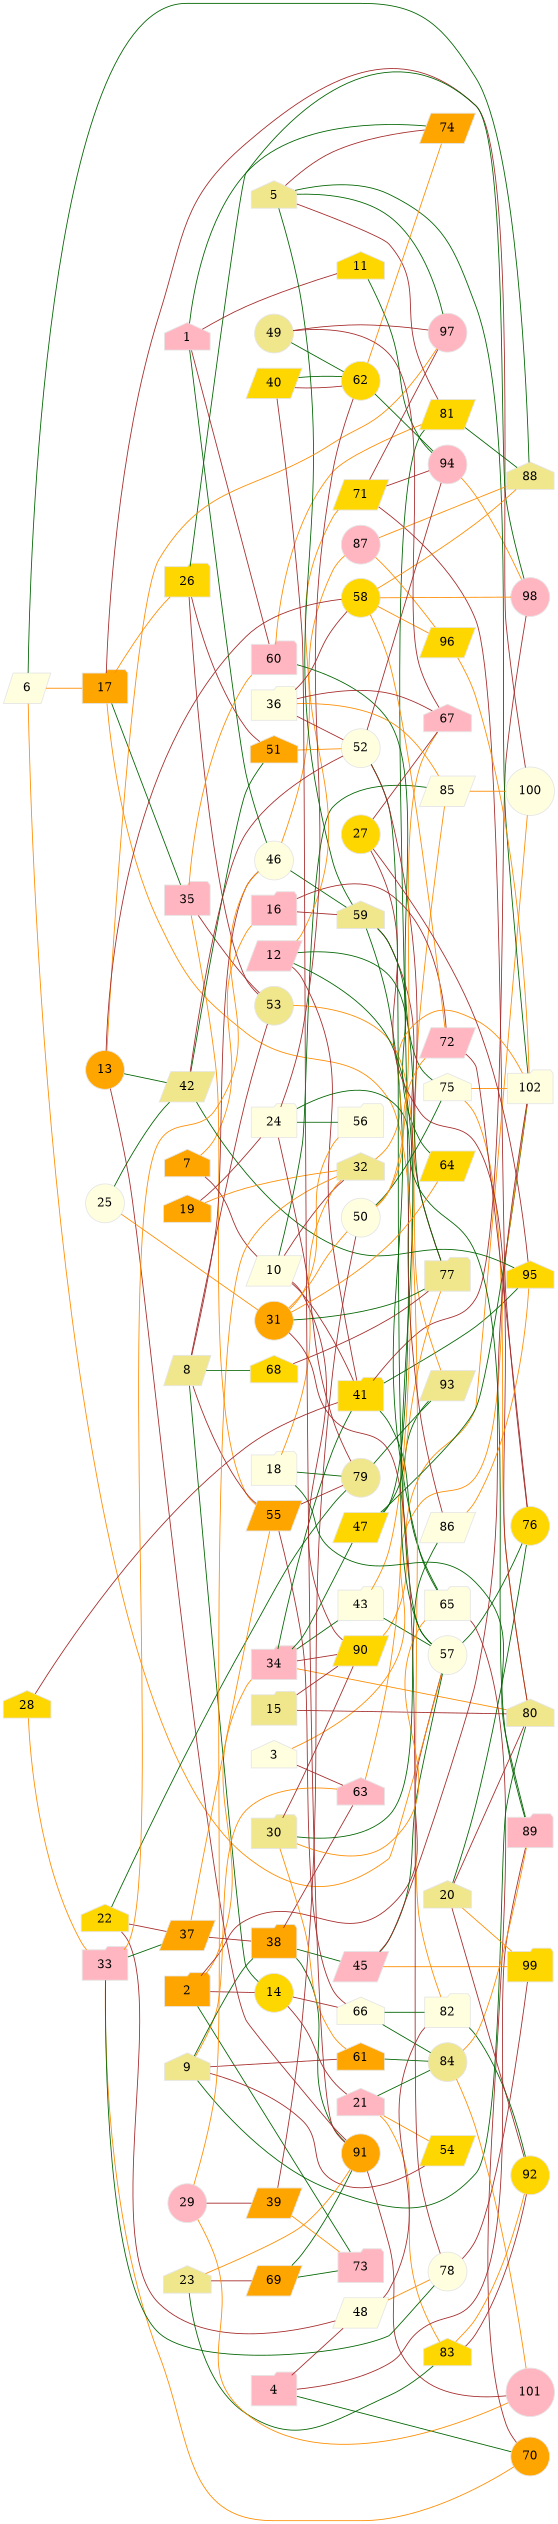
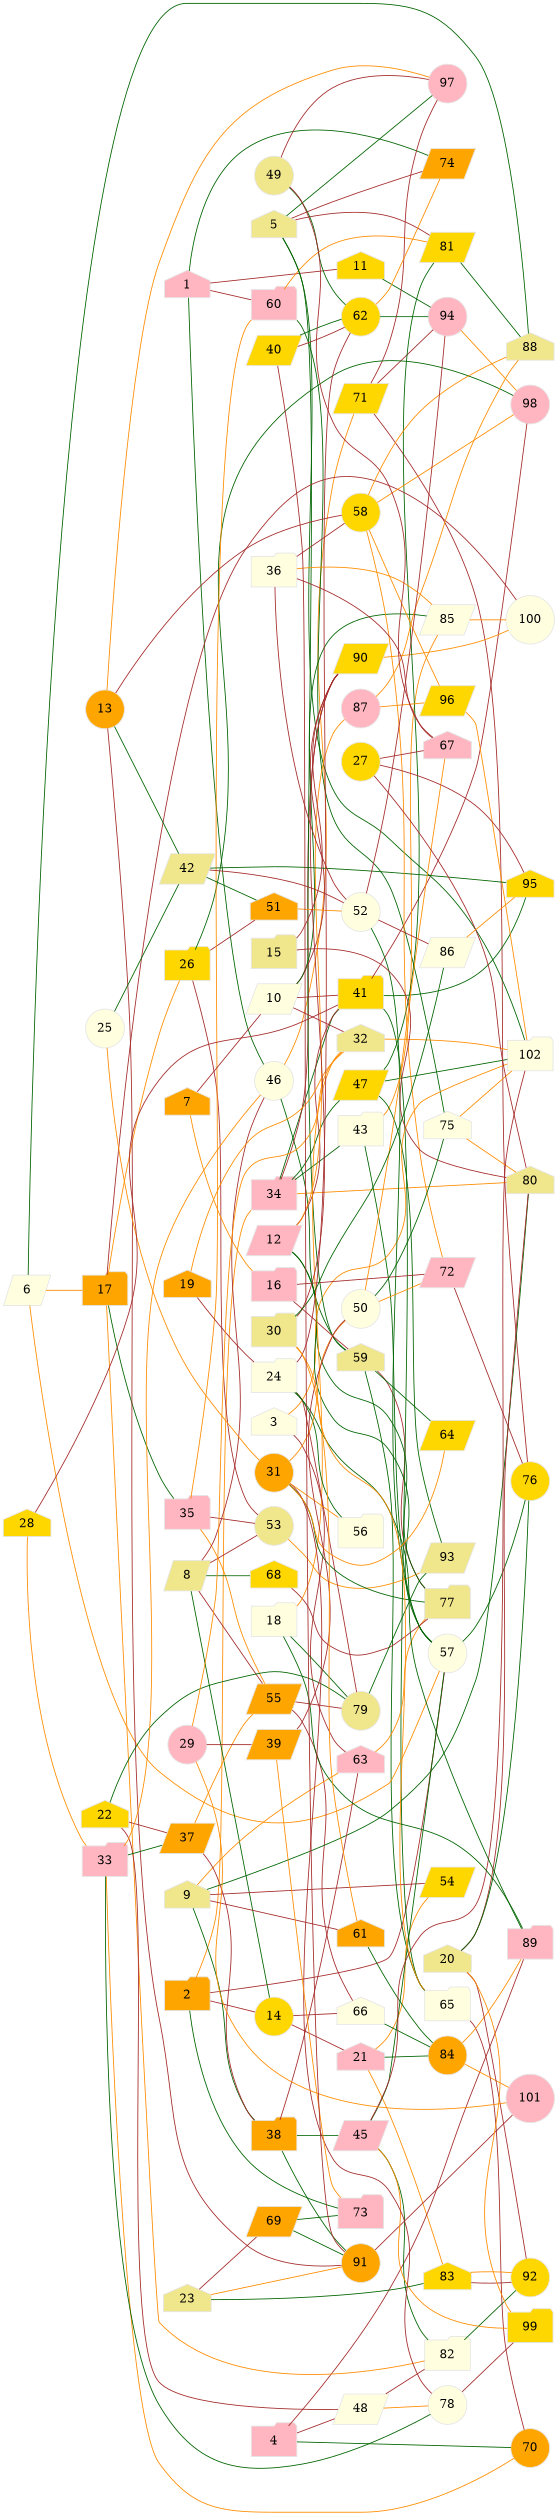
edge "66" -- "82": now "45" -- "82"
node "84": fillcolor khaki -> orange
